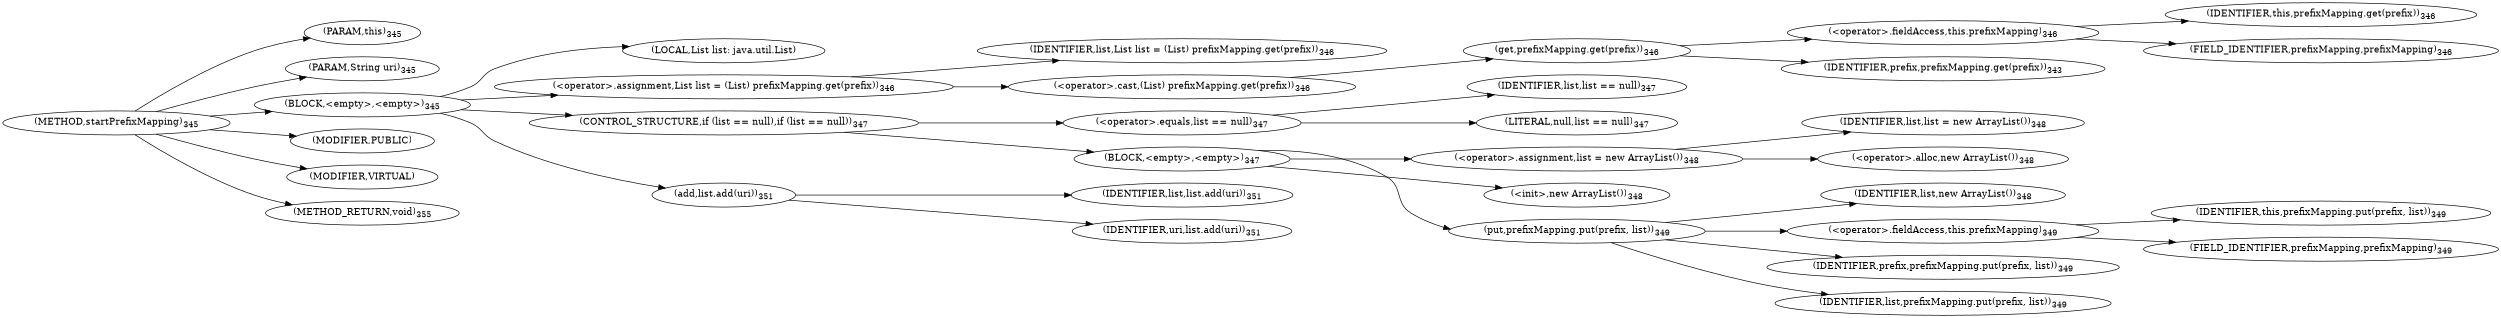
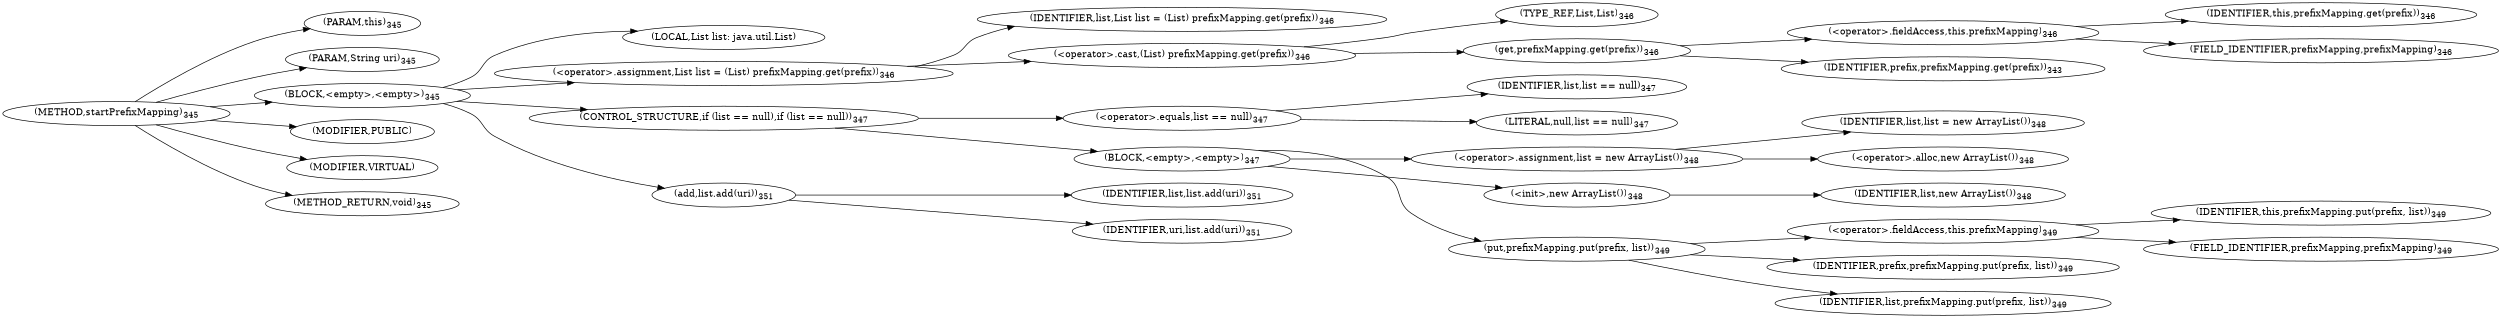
node "(TYPE_REF,List,List)": added
node "(METHOD_RETURN,void)": text "355" -> "345"
edge "(put,prefixMapping.put(prefix, list))" -> "(IDENTIFIER,list,new ArrayList())": now "(<init>,new ArrayList())" -> "(IDENTIFIER,list,new ArrayList())"
